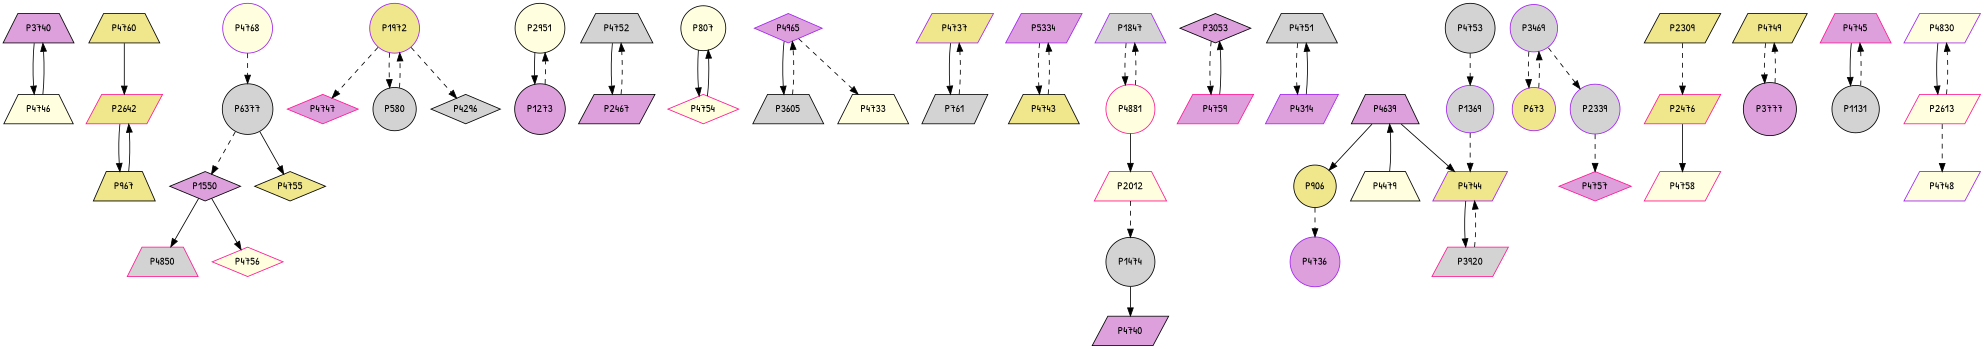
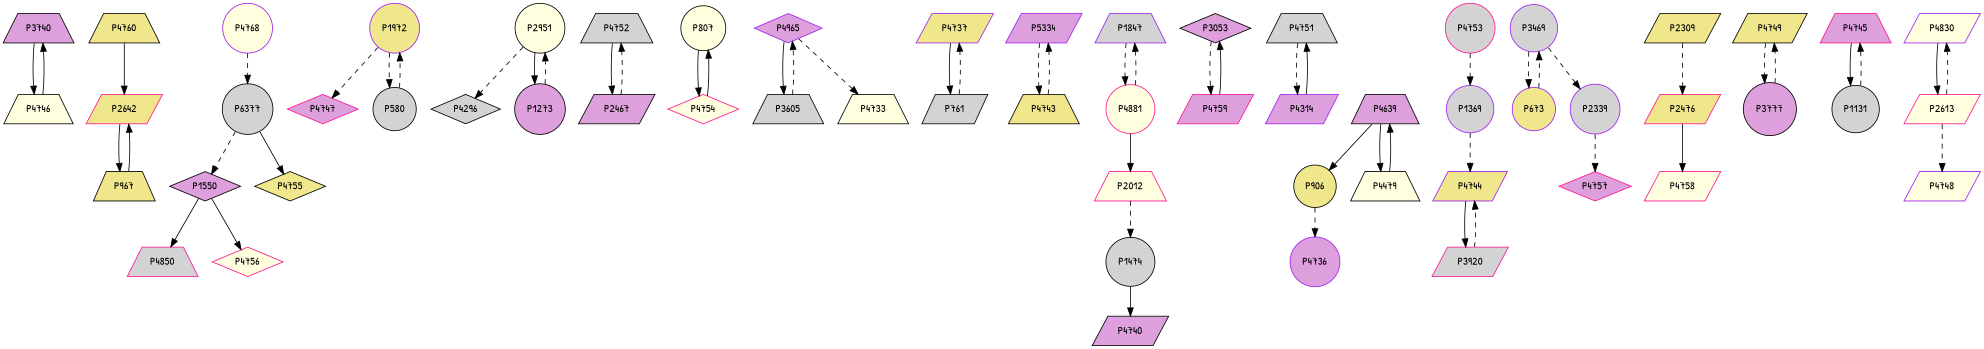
node "P4753": color black -> deeppink
edge "P1972" -> "P4296": now "P2951" -> "P4296"
edge "P4639" -> "P4744": now "P4639" -> "P4479"
